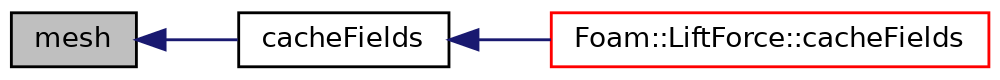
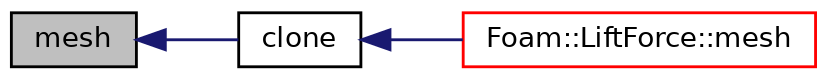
node "cacheFields": label "cacheFields" -> "clone"
node "Foam::LiftForce::cacheFields": label "Foam::LiftForce::cacheFields" -> "Foam::LiftForce::mesh"
